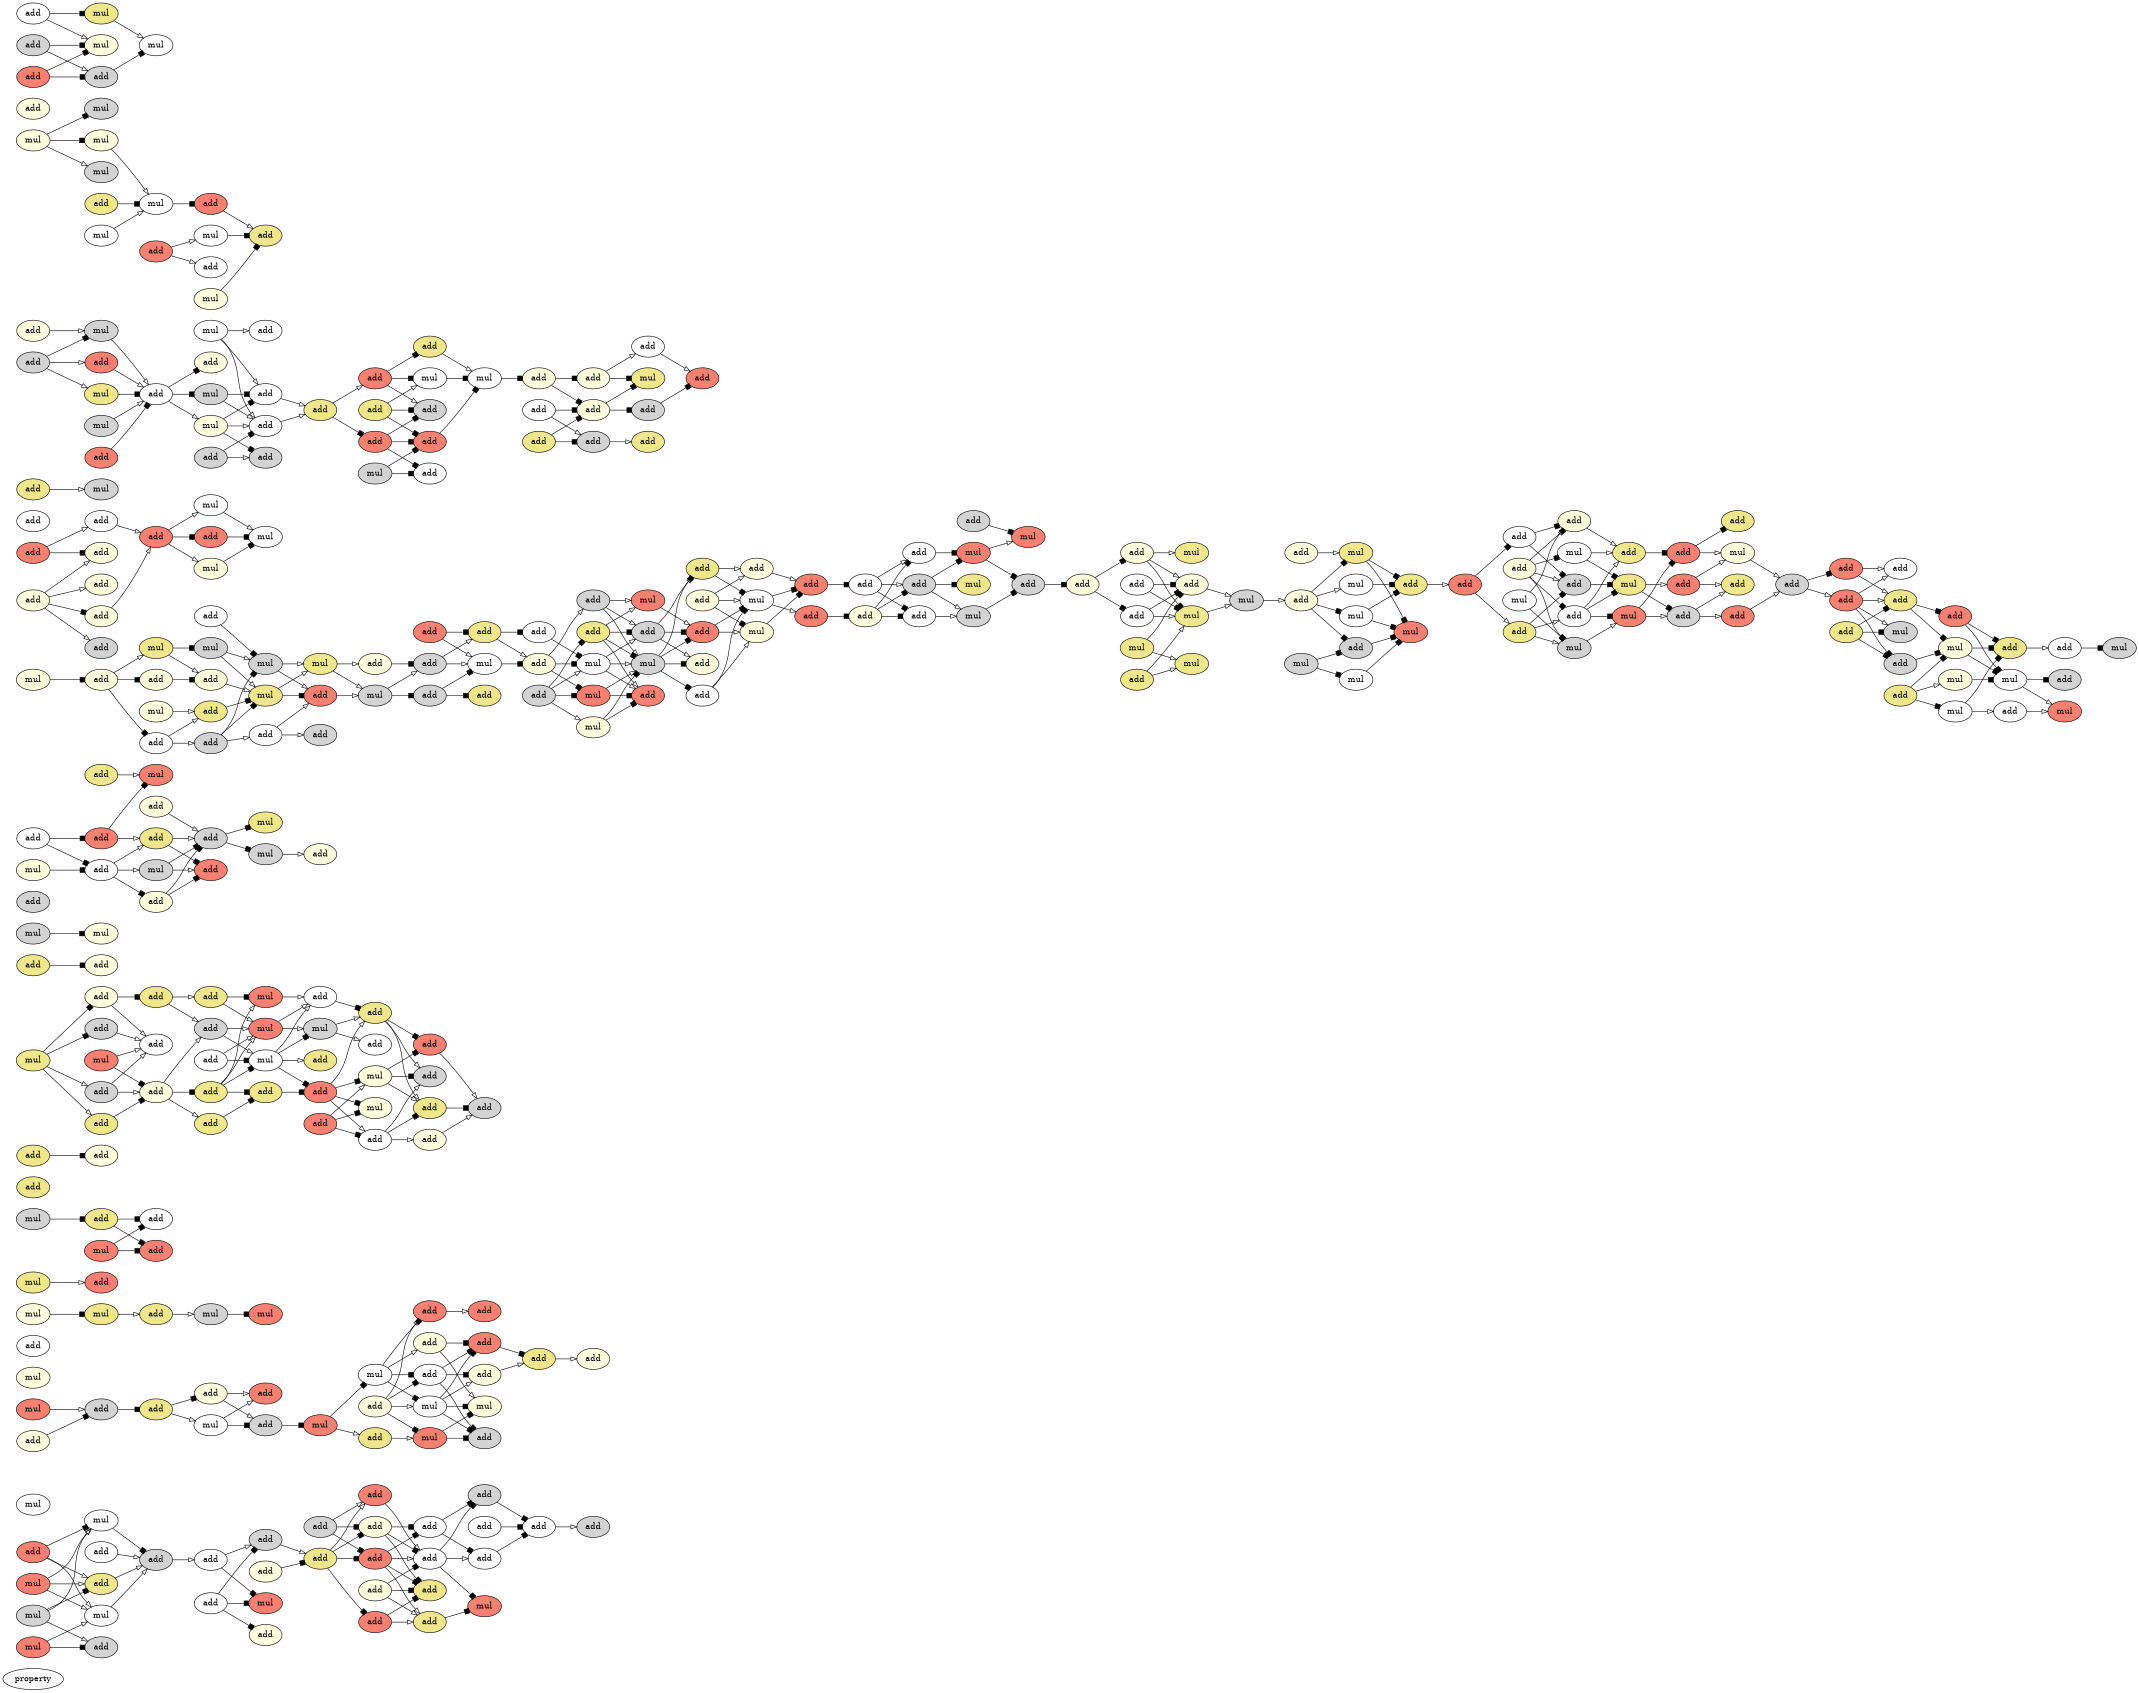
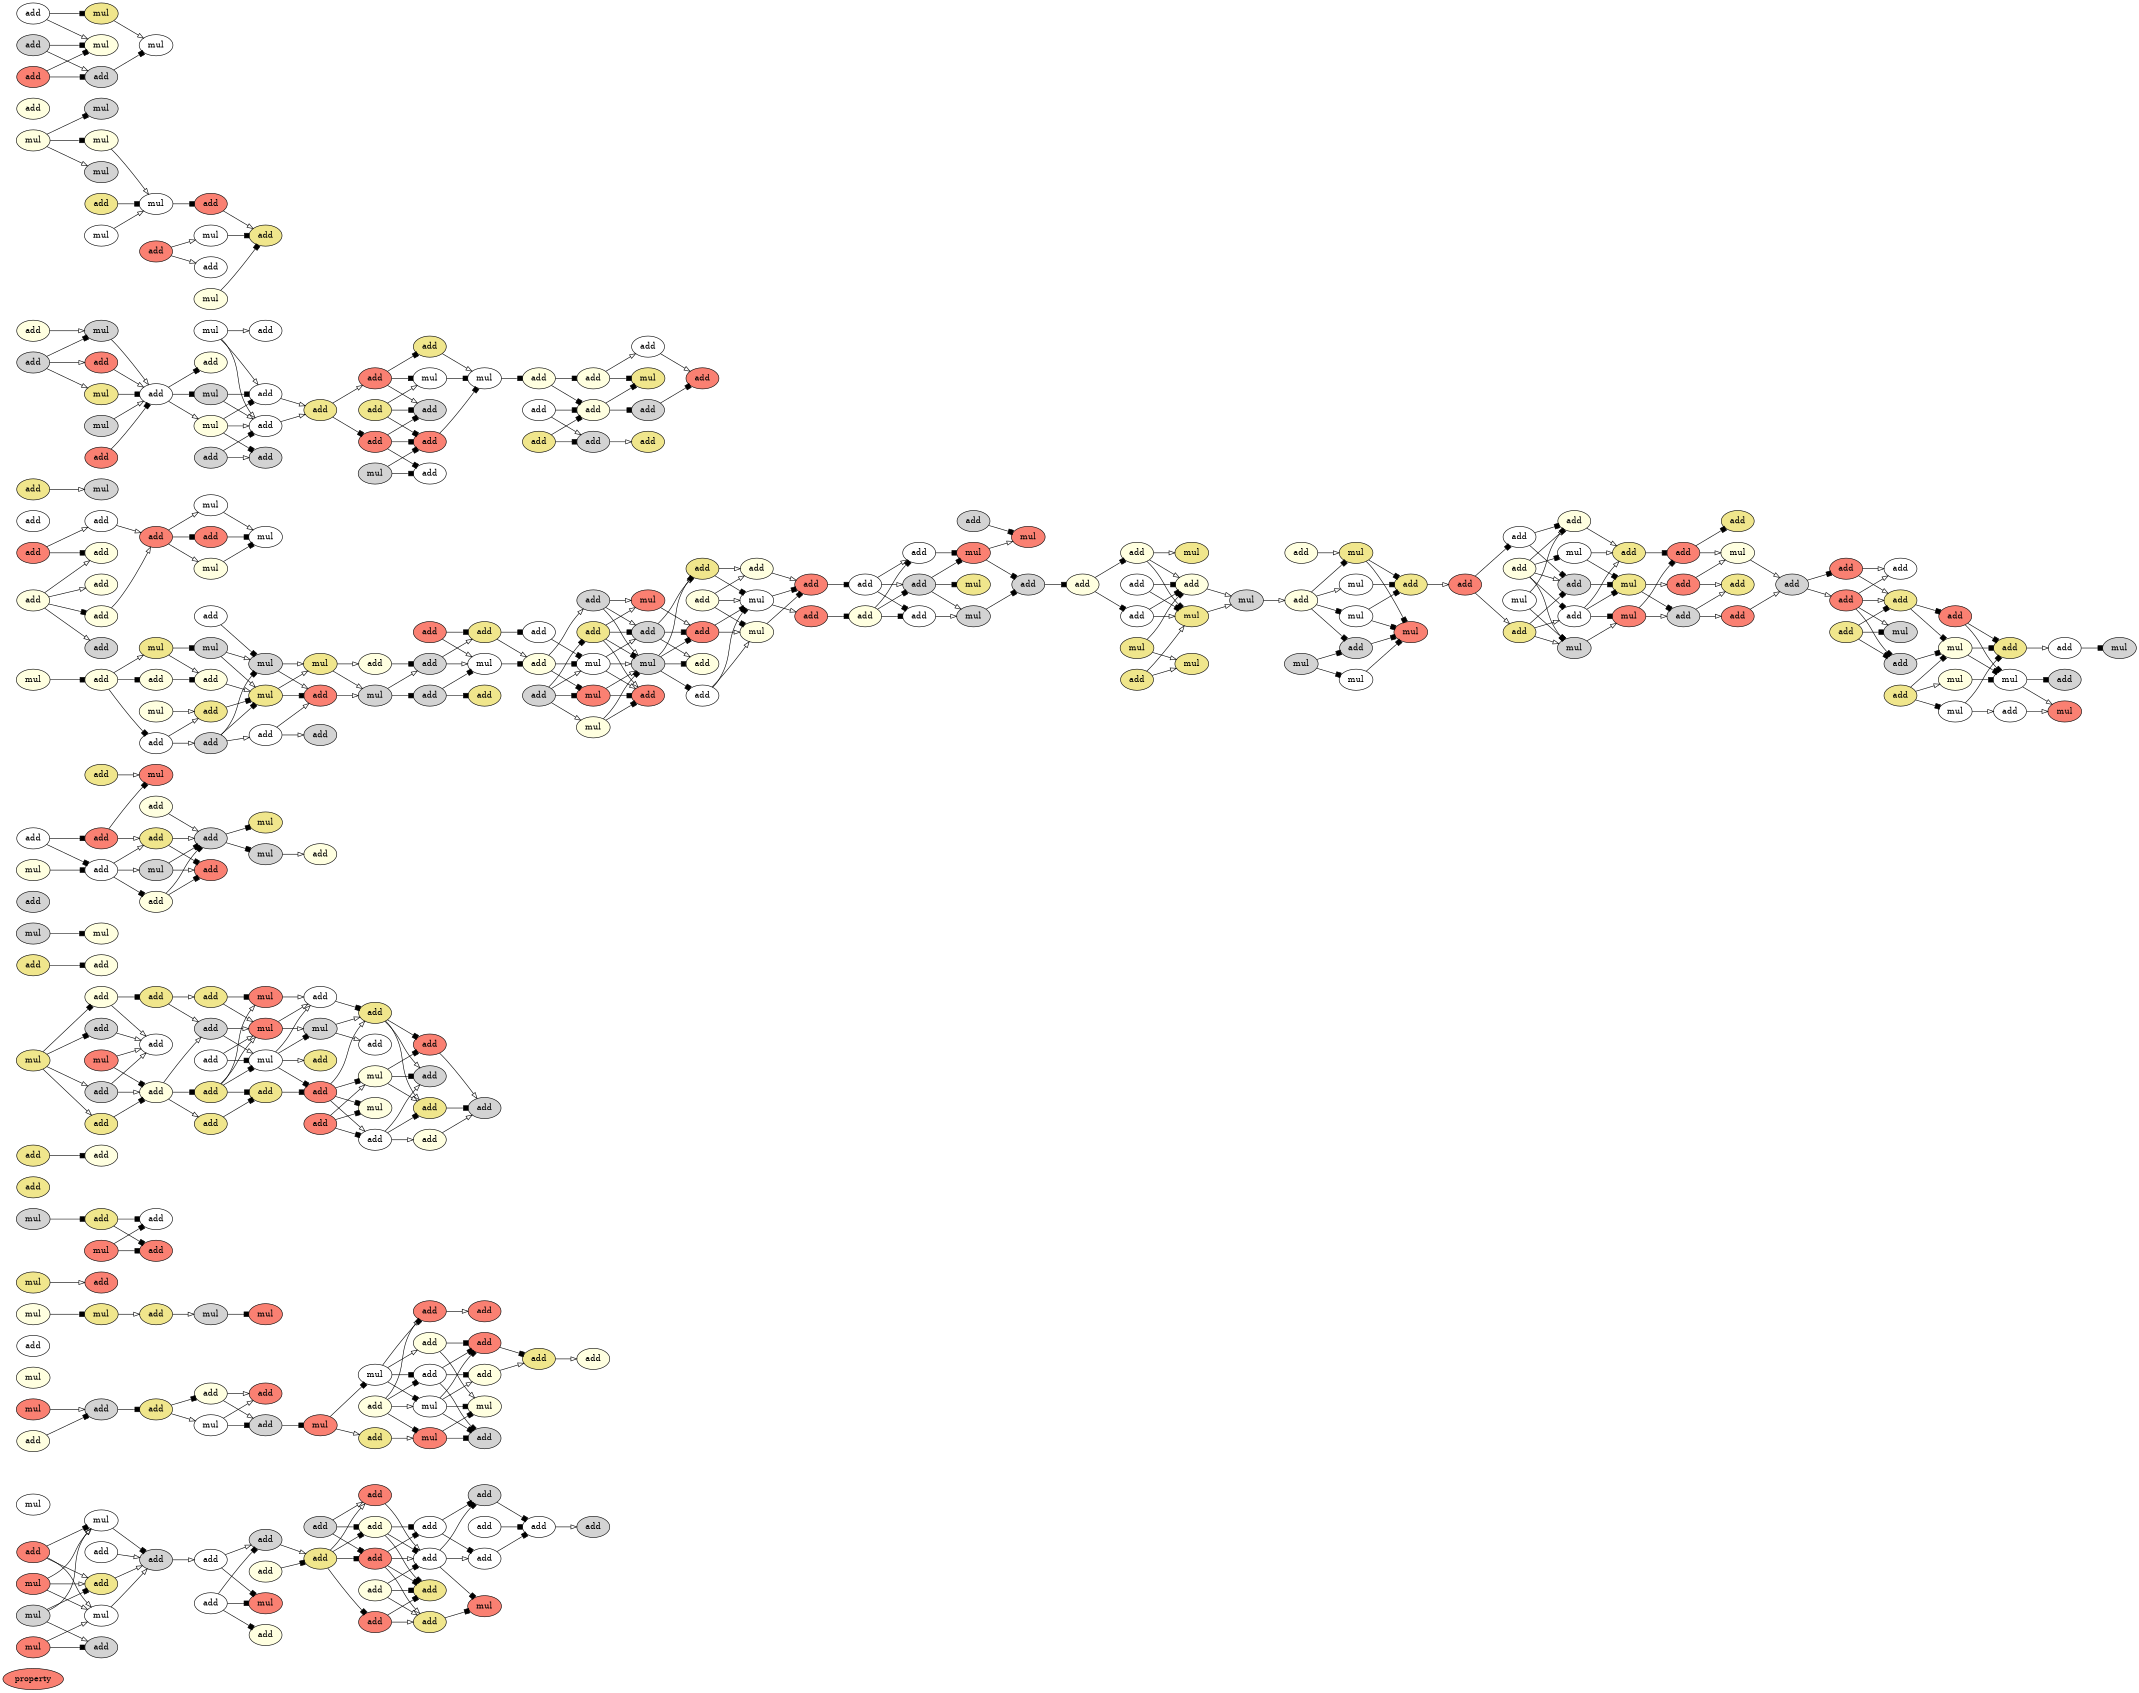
node "property": fillcolor white -> salmon
